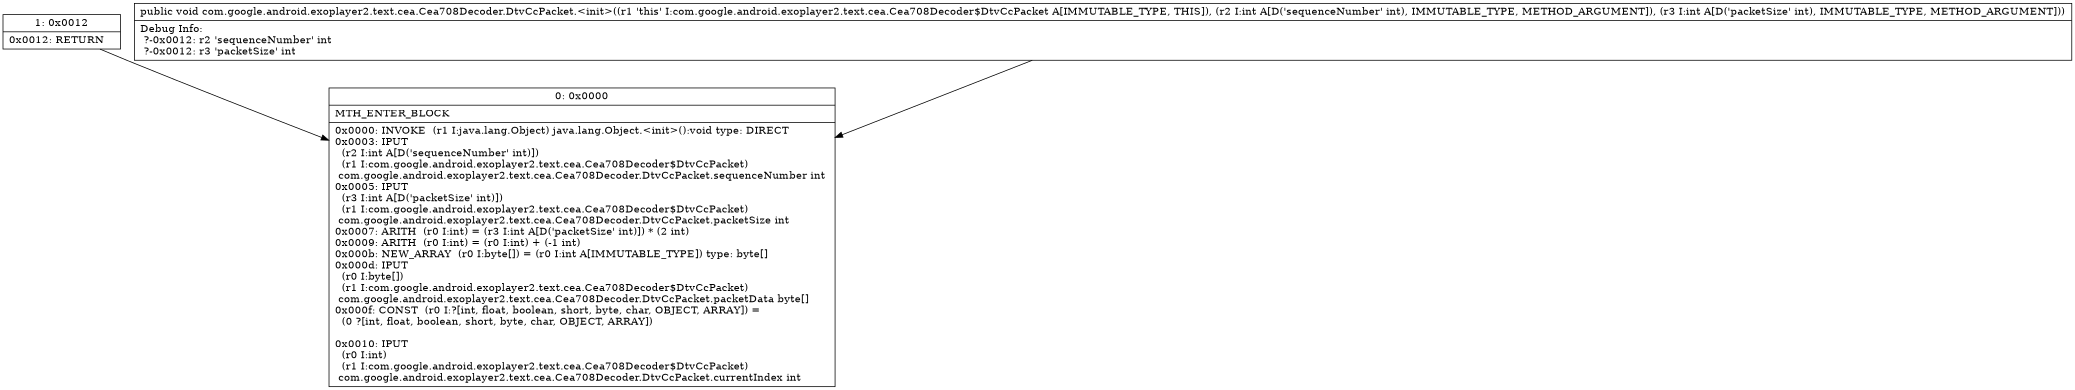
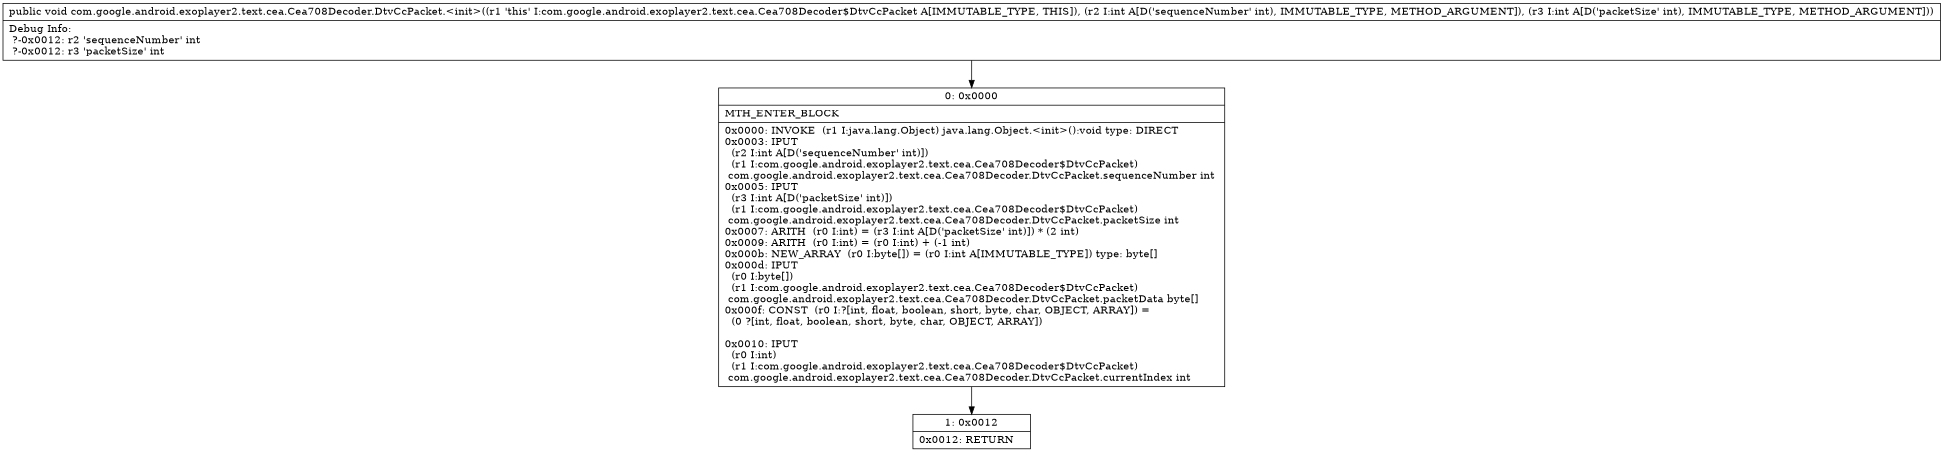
edge "1: 0x0012" -> "0: 0x0000": reversed
